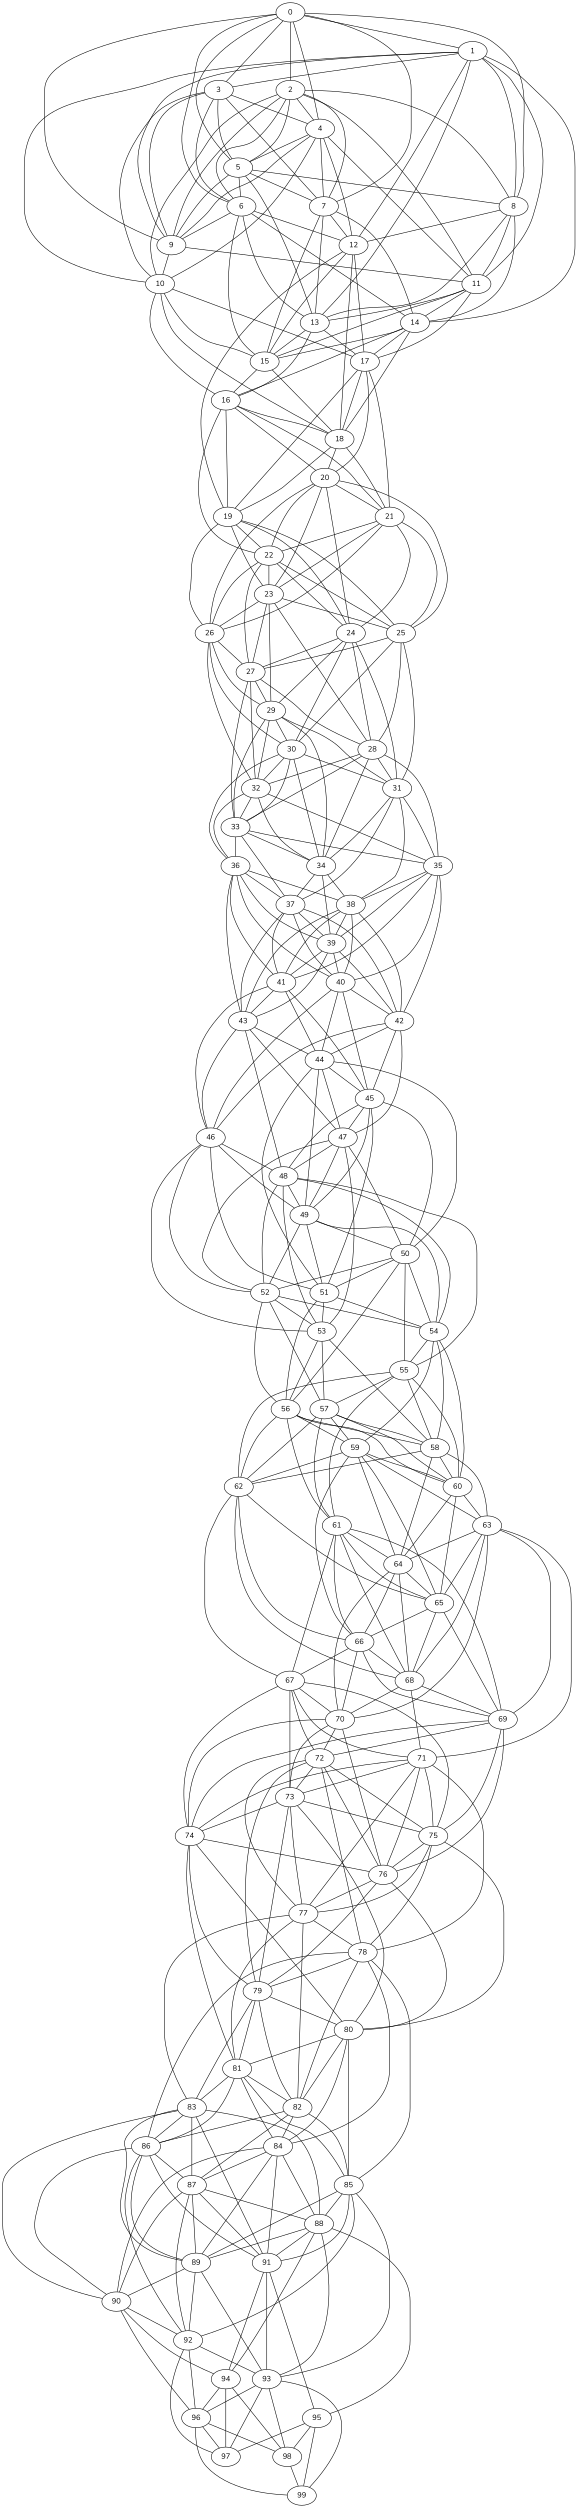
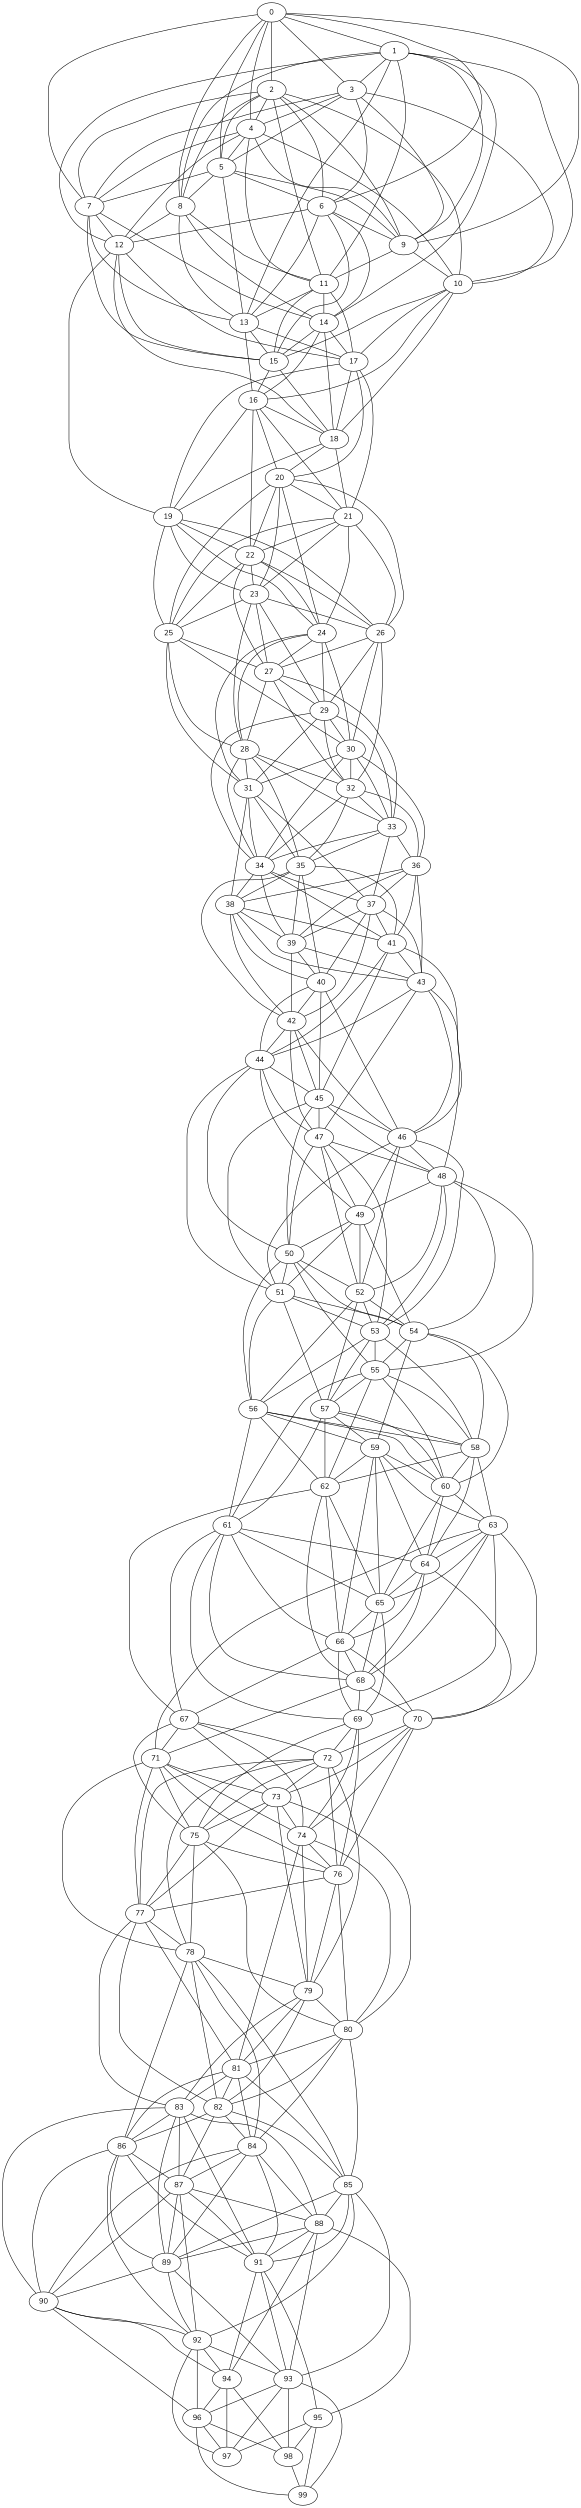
edge "36" -- "40": removed
edge "39" -- "41": now "34" -- "41"
edge "45" -- "49": now "45" -- "46"
edge "51" -- "57": added
edge "53" -- "55": added
edge "67" -- "70": removed
edge "92" -- "94": added
